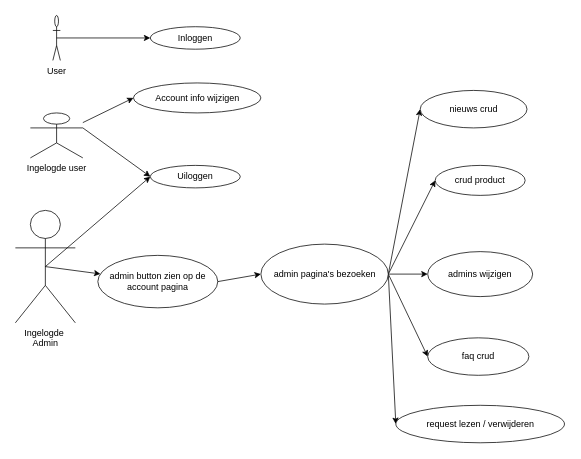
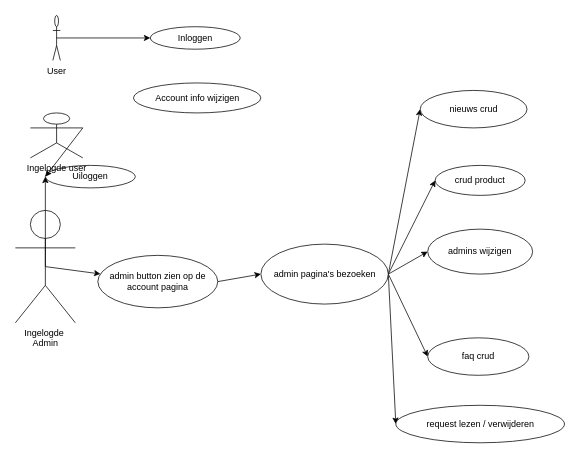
edge "Ingelogde user" -> "Account info wijzigen": removed
node "Uiloggen": moved (195, 177) -> (90, 177)
node "admins wijzigen": moved (480, 274) -> (480, 252)
